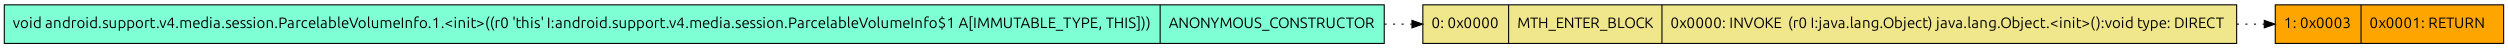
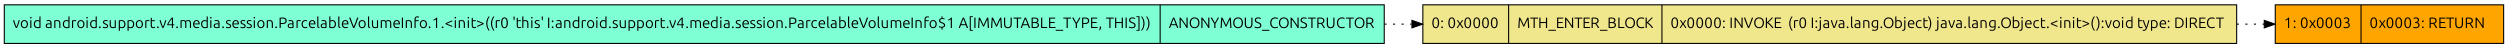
node "1: 0x0003": text "0x0001: RETURN" -> "0x0003: RETURN"
